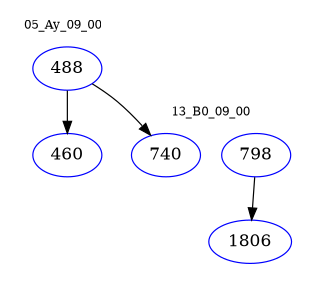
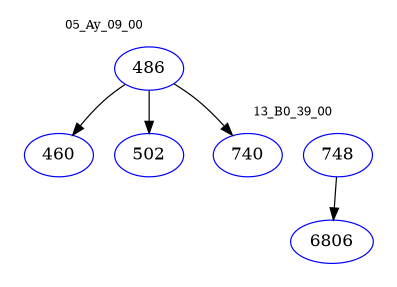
node "488": label "488" -> "486"
cluster "13_B0_09_00": label "13_B0_09_00" -> "13_B0_39_00"
node "502": added
node "798": label "798" -> "748"
node "1806": label "1806" -> "6806"
